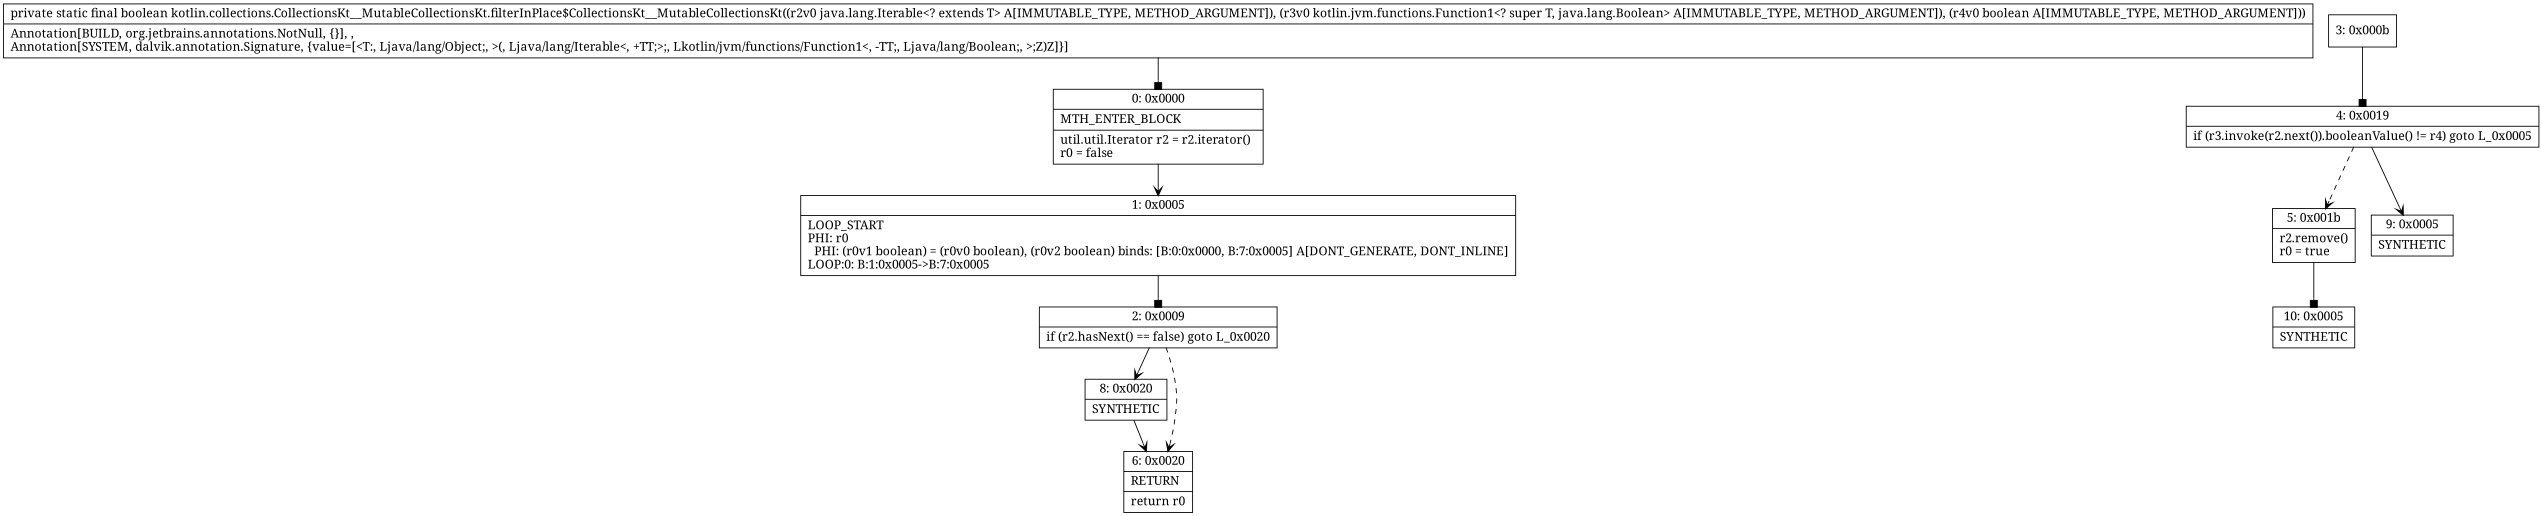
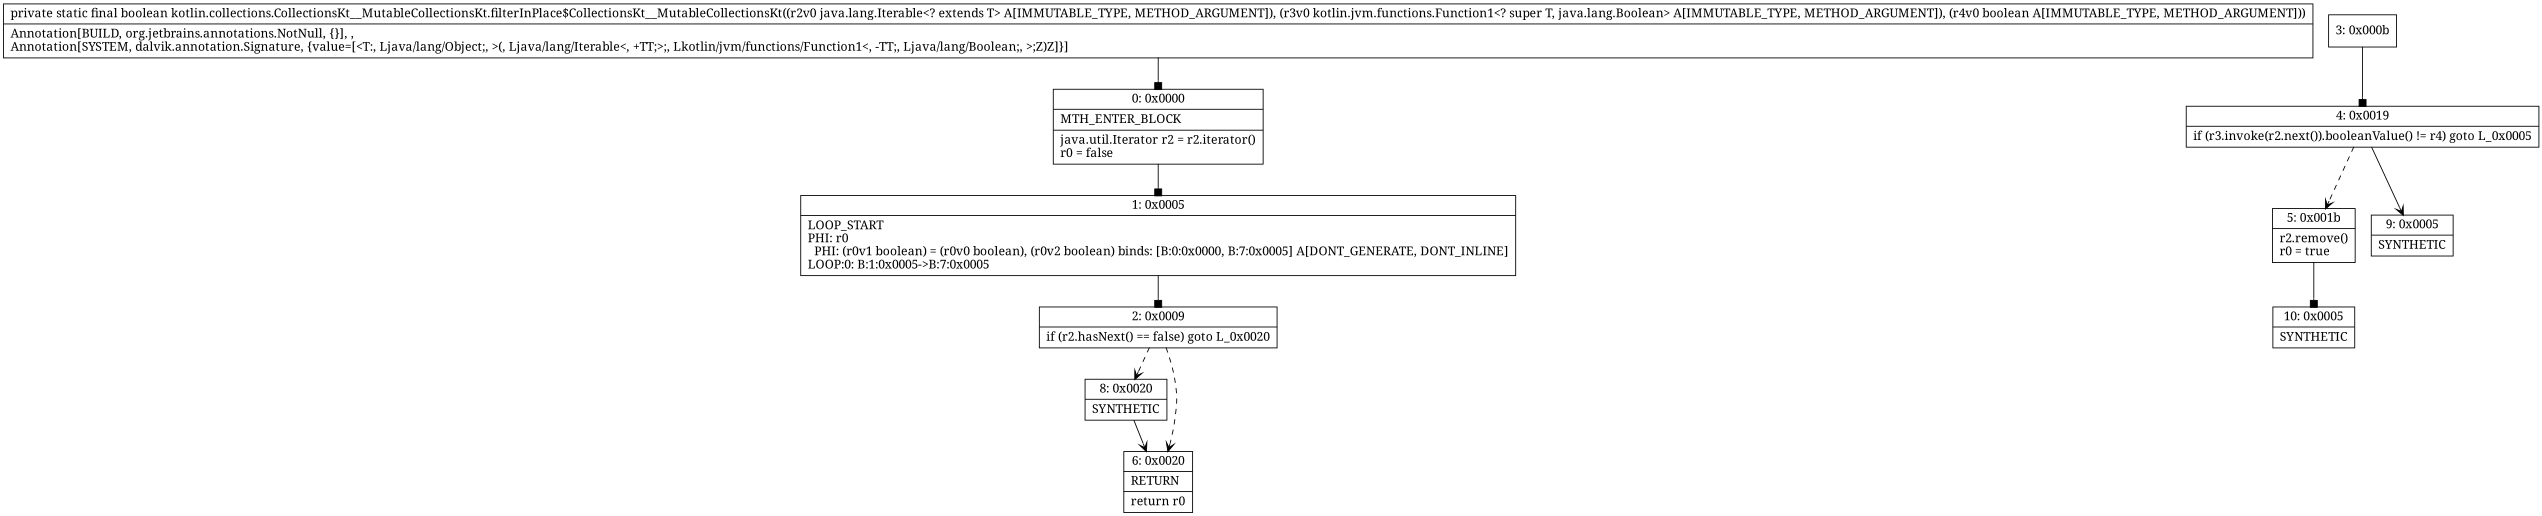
node "0: 0x0000": text "util.util.Iterator r2 = r2.iterator()" -> "java.util.Iterator r2 = r2.iterator()"
edge "0: 0x0000" -> "1: 0x0005": arrowhead vee -> box
edge "2: 0x0009" -> "8: 0x0020": style solid -> dashed
